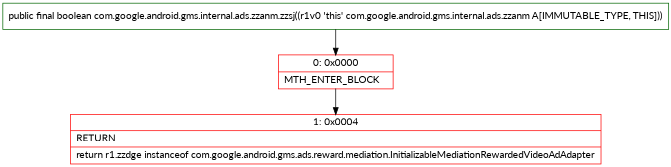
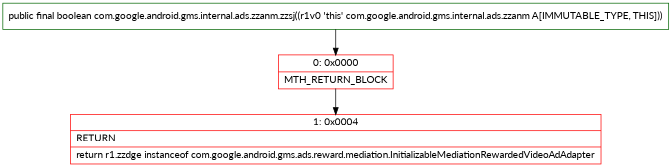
node "0: 0x0000": text "MTH_ENTER_BLOCK" -> "MTH_RETURN_BLOCK"
